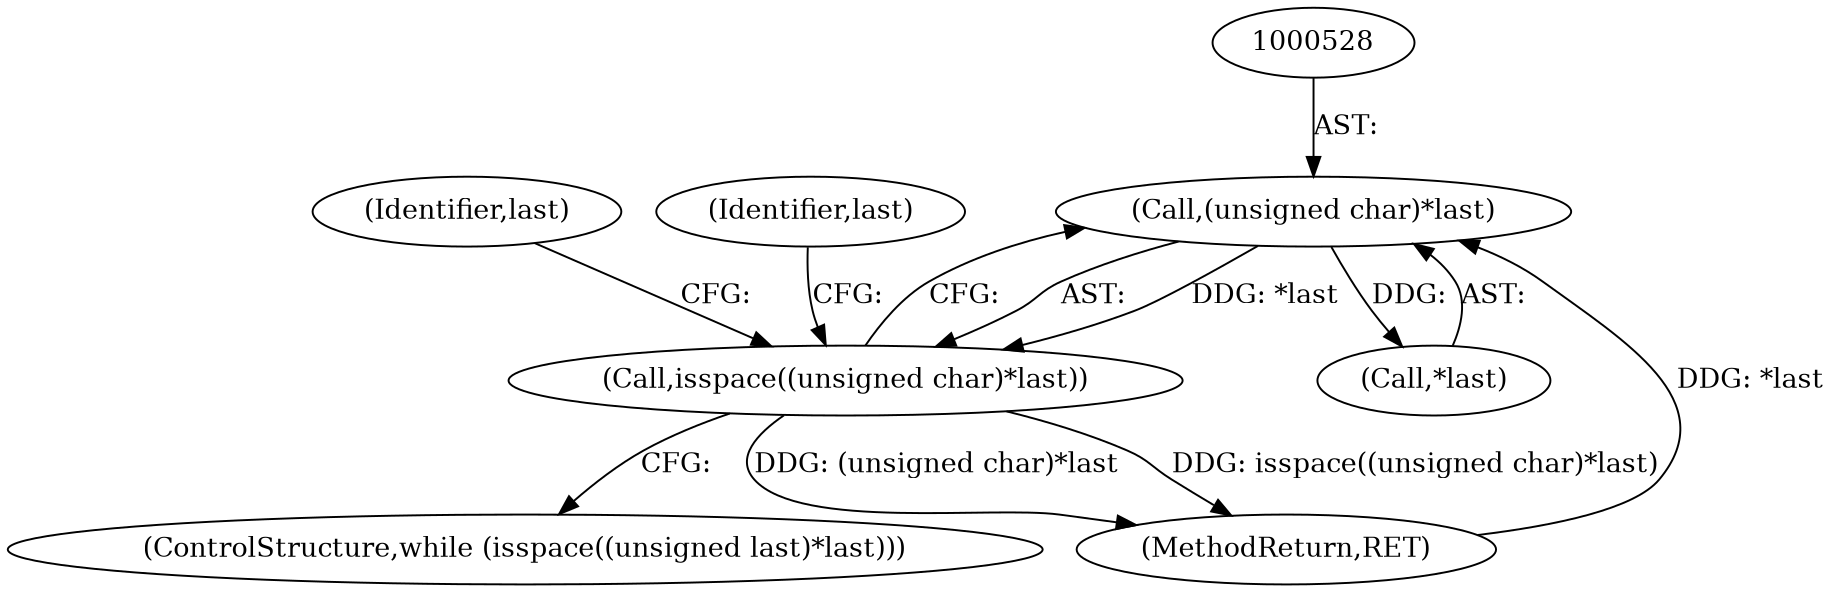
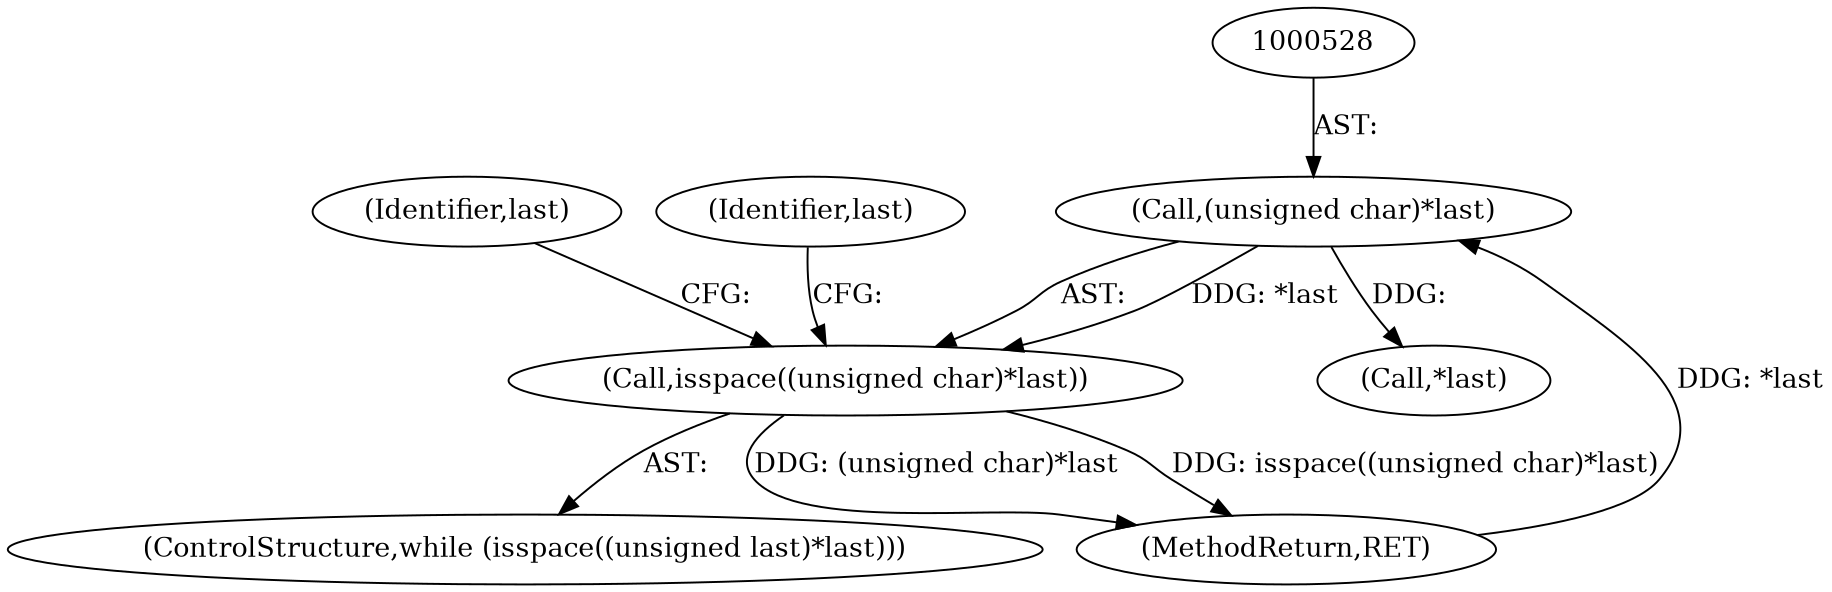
edge "(Call,isspace((unsigned char)*last))" -> "(Call,(unsigned char)*last)": removed, label "CFG:"
edge "(Call,*last)" -> "(Call,(unsigned char)*last)": removed, label "AST:"
edge "(Call,isspace((unsigned char)*last))" -> "(ControlStructure,while (isspace((unsigned last)*last)))": label "CFG: " -> "AST: "
